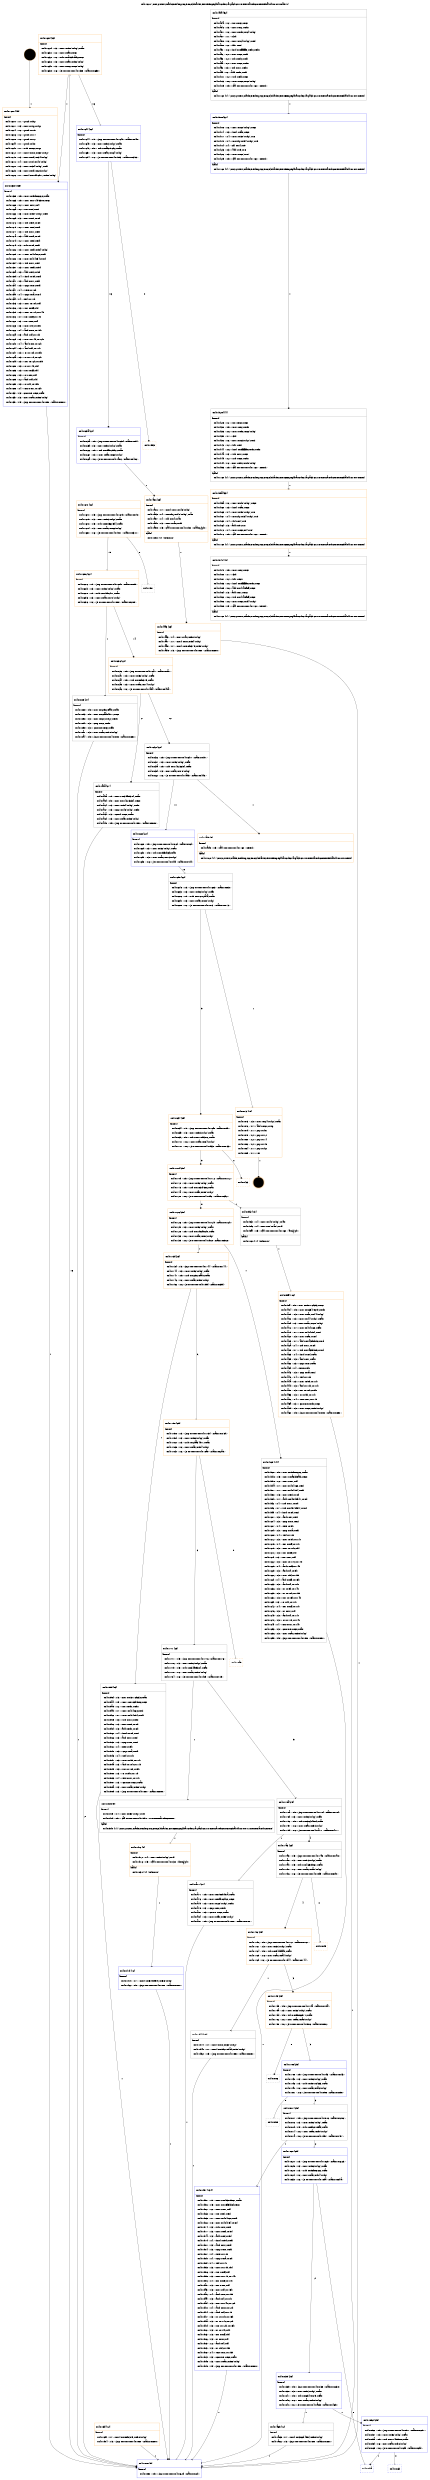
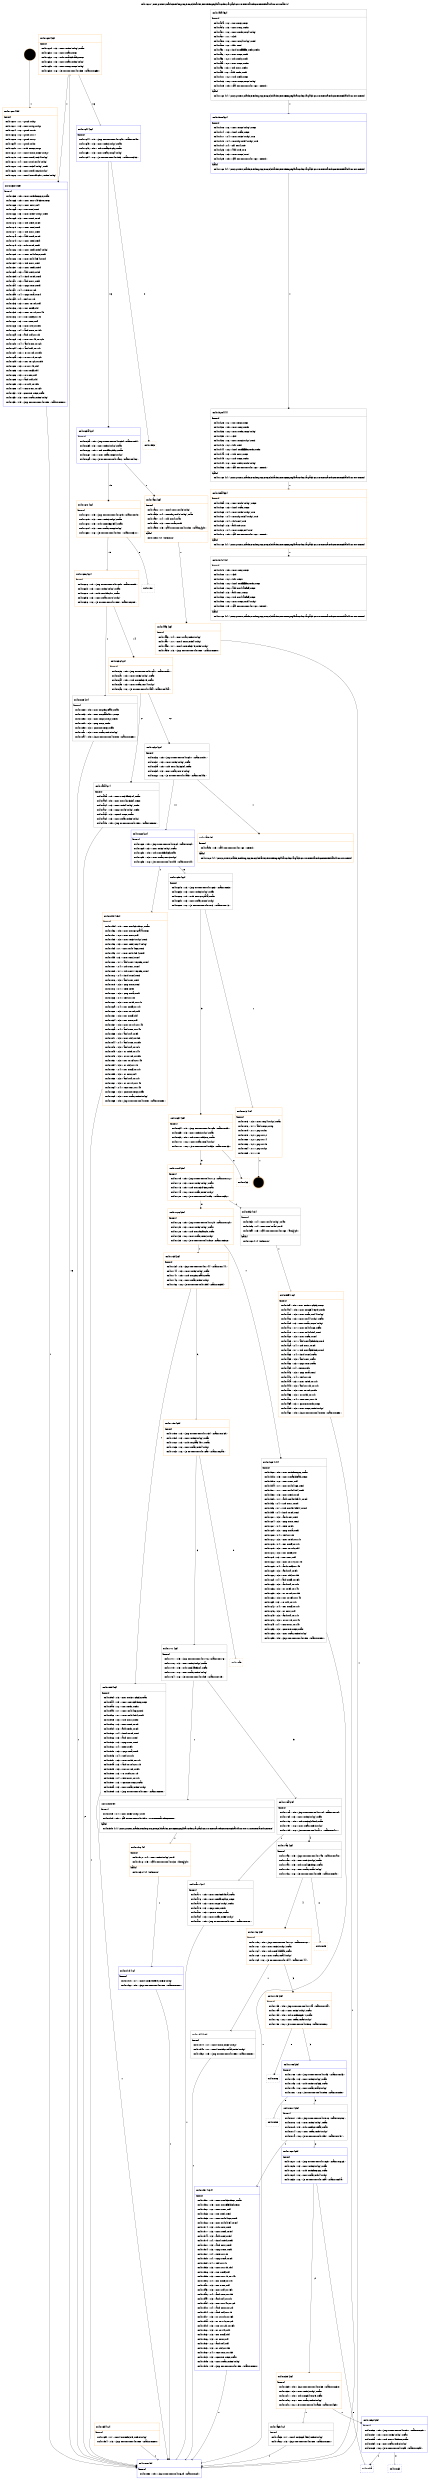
edge "0x40165a [22]" -> "0x401670 [22]": added, label "15"
node "0x401ddd [150]": added
node "0x401839 [25]": color blue -> darkorange
